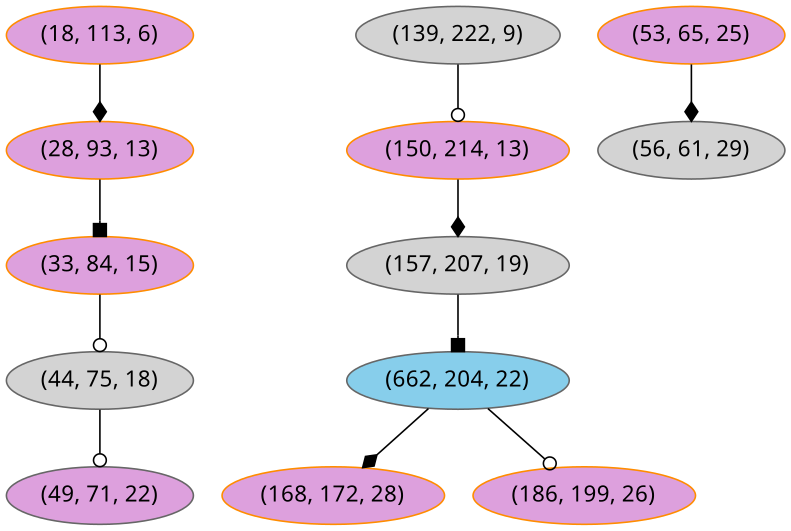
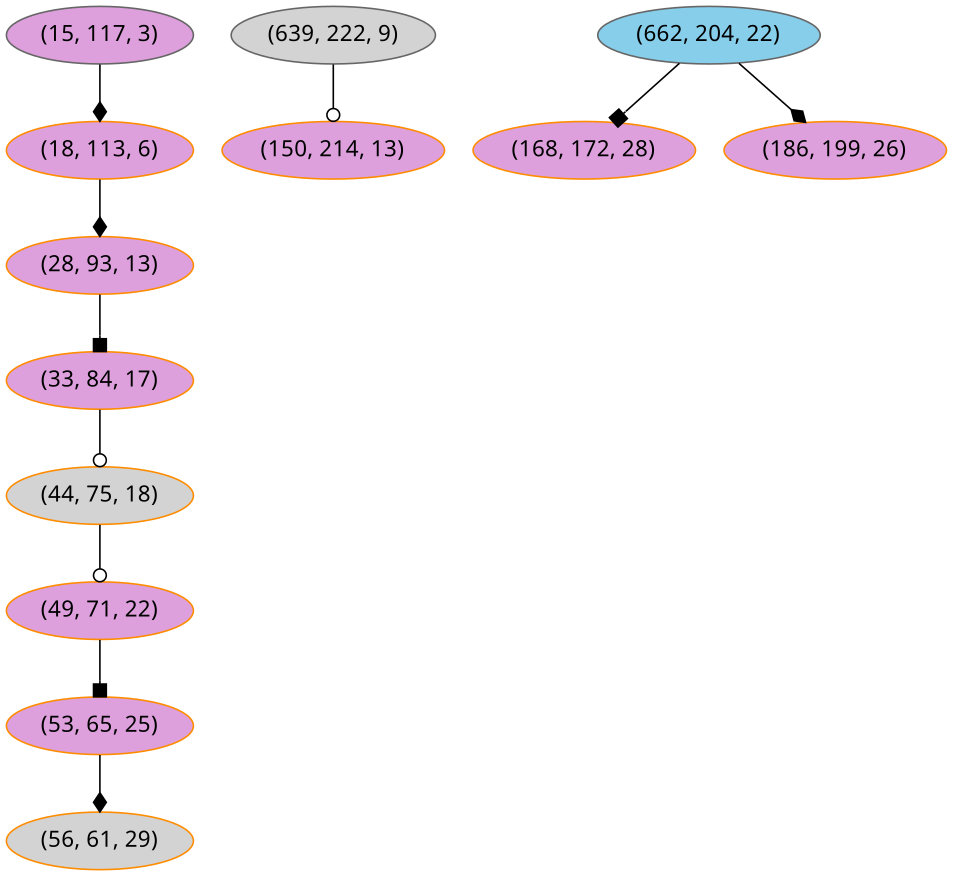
node "(15, 117, 3)": added
node "(139, 222, 9)": label "(139, 222, 9)" -> "(639, 222, 9)"
node "(56, 61, 29)": color gray40 -> darkorange
node "(33, 84, 15)": label "(33, 84, 15)" -> "(33, 84, 17)"
node "(157, 207, 19)": removed
node "(44, 75, 18)": color gray40 -> darkorange
edge "(662, 204, 22)" -> "(168, 172, 28)": arrowhead diamond -> box
edge "(662, 204, 22)" -> "(186, 199, 26)": arrowhead odot -> diamond
node "(49, 71, 22)": color gray40 -> darkorange
edge "(49, 71, 22)" -> "(53, 65, 25)": added
